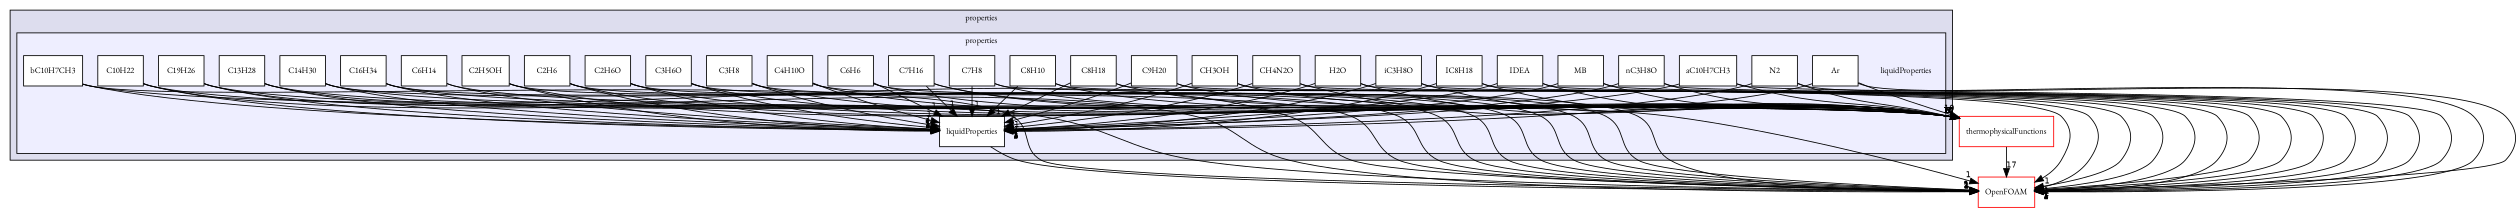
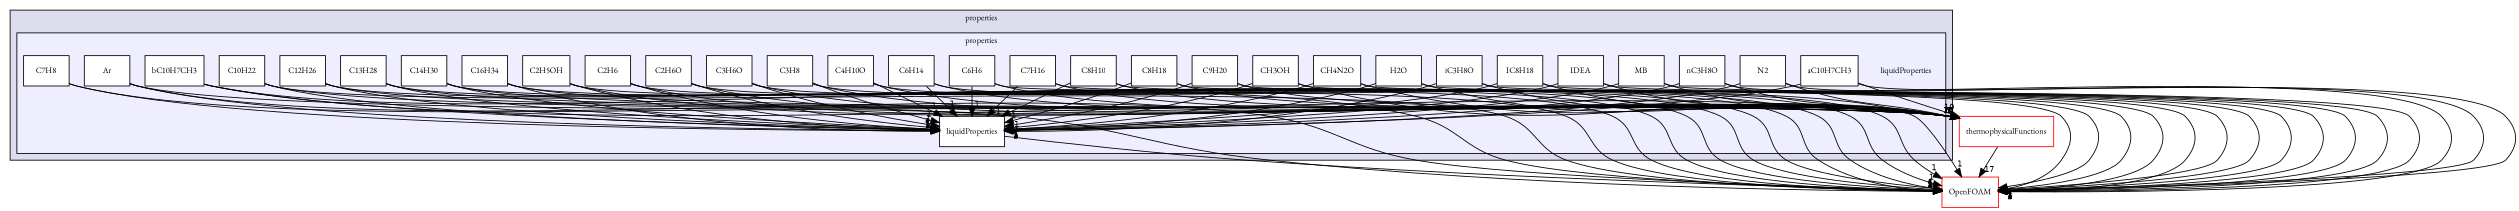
node "C19H26": label "C19H26" -> "C12H26"
edge "C6H14" -> "OpenFOAM": added
edge "C7H8" -> "thermophysicalFunctions": removed
